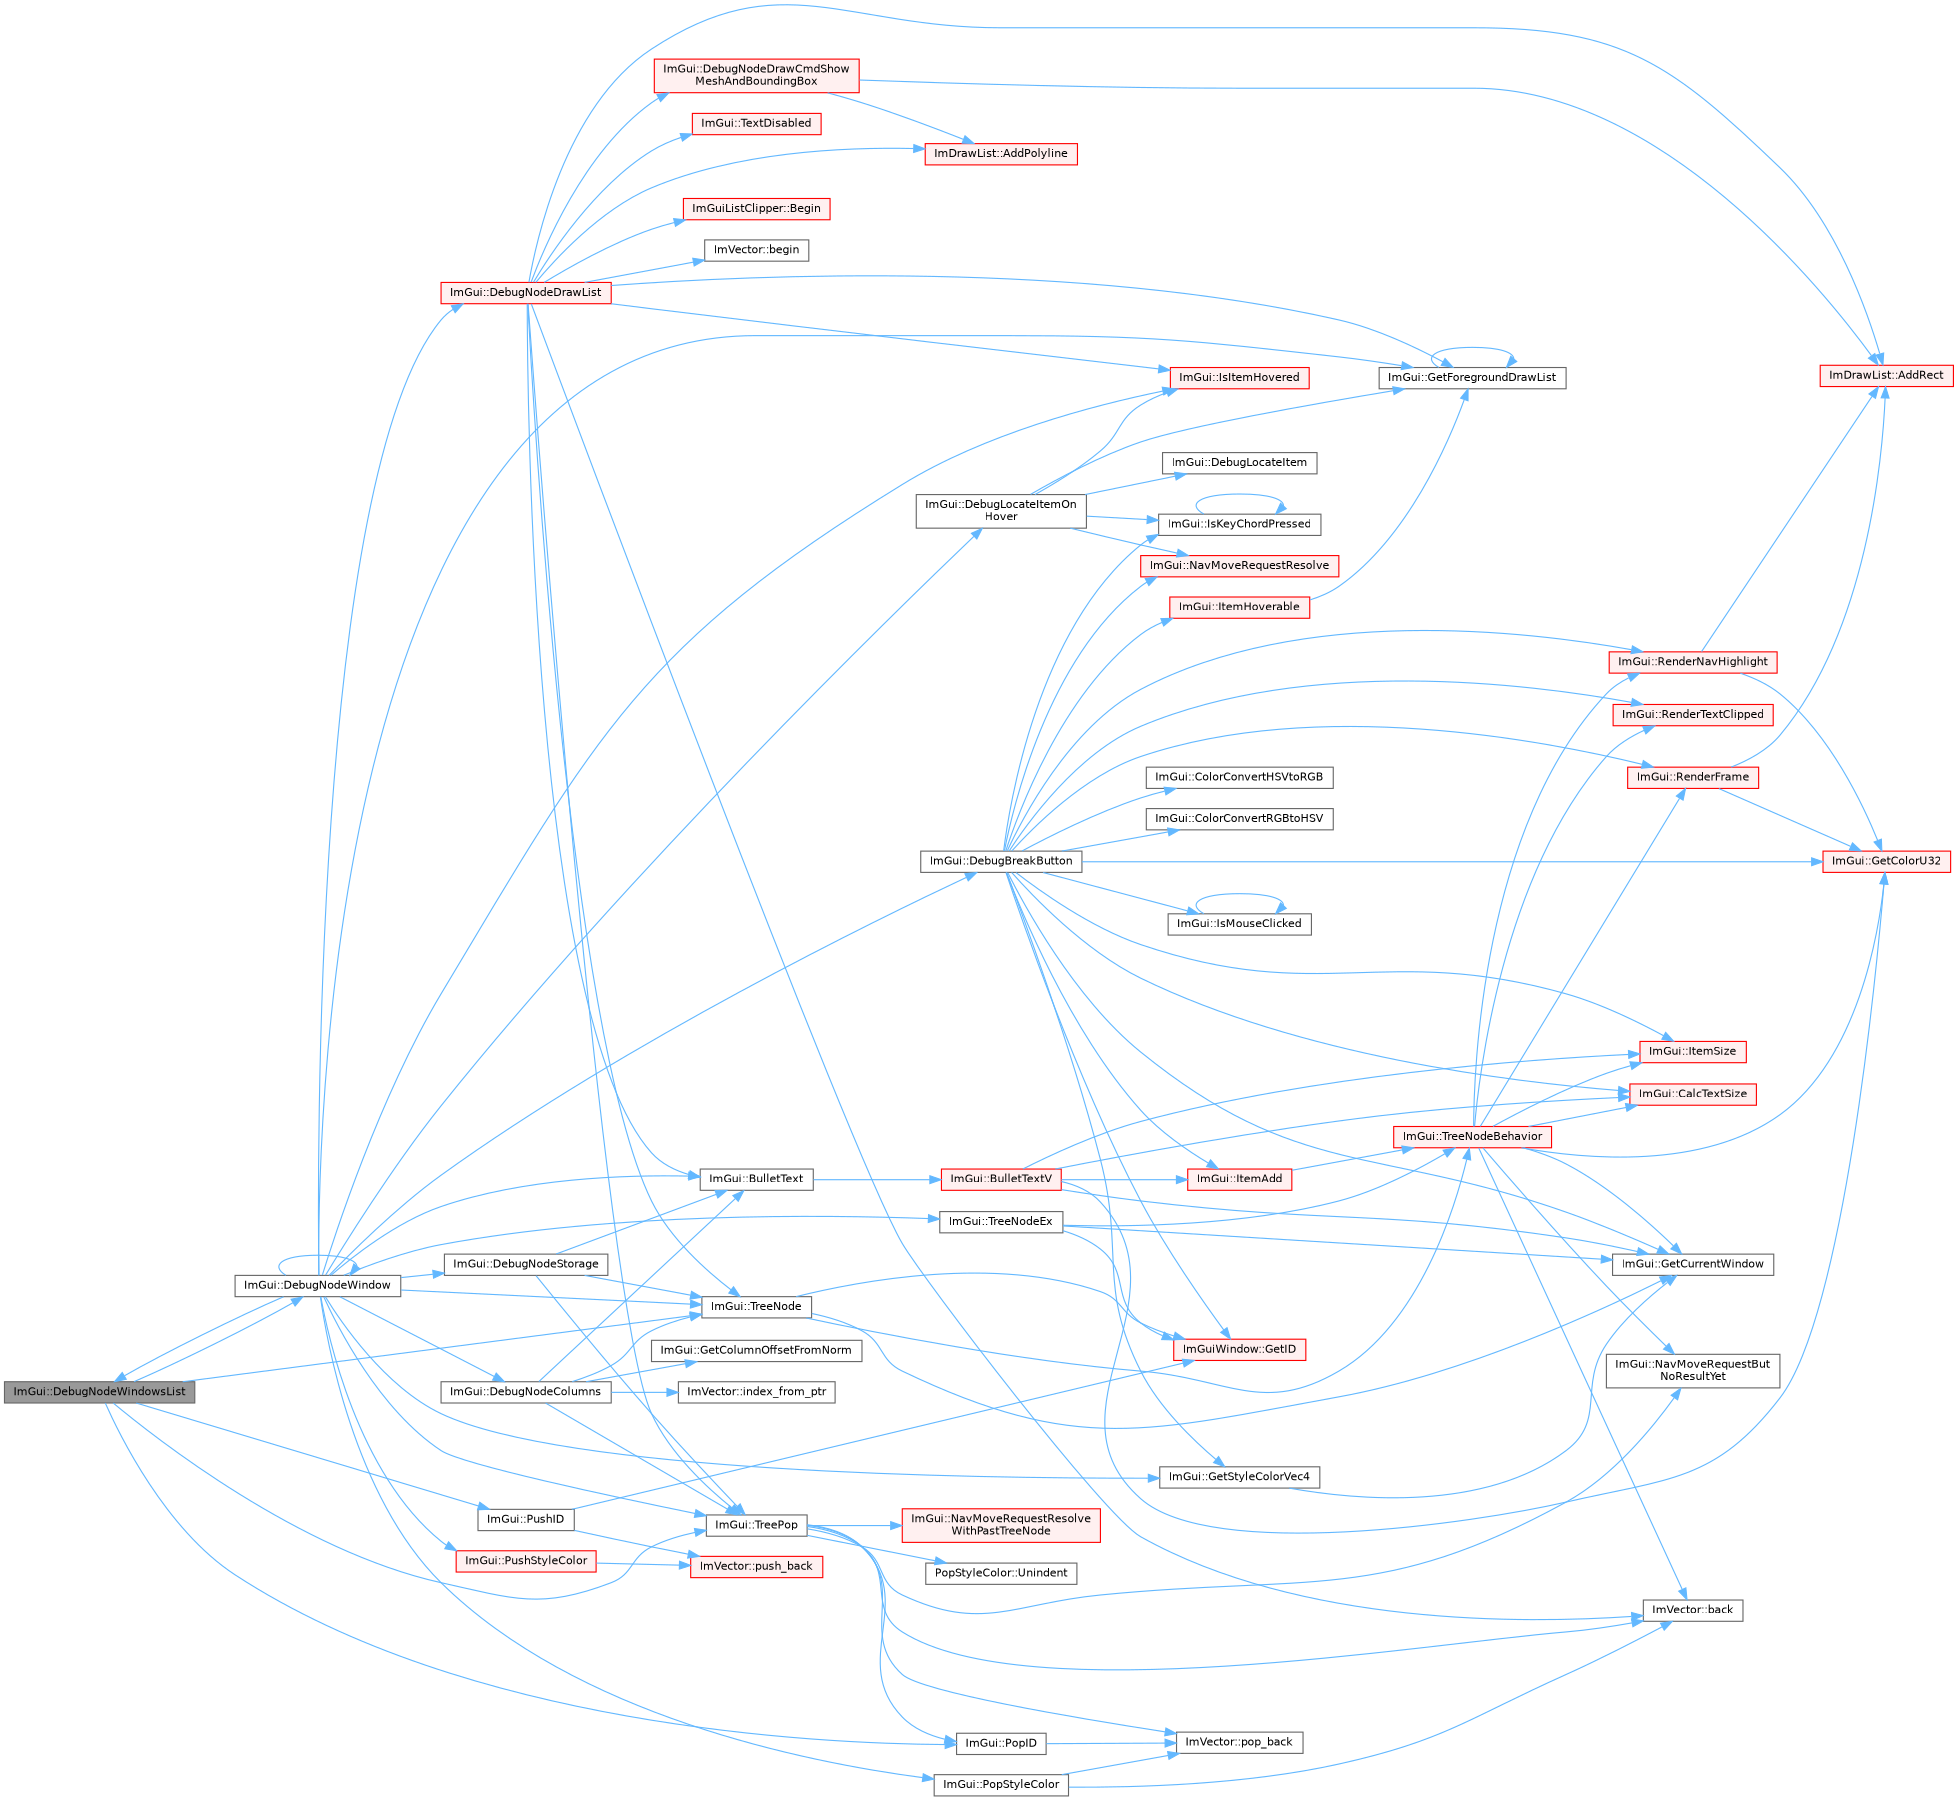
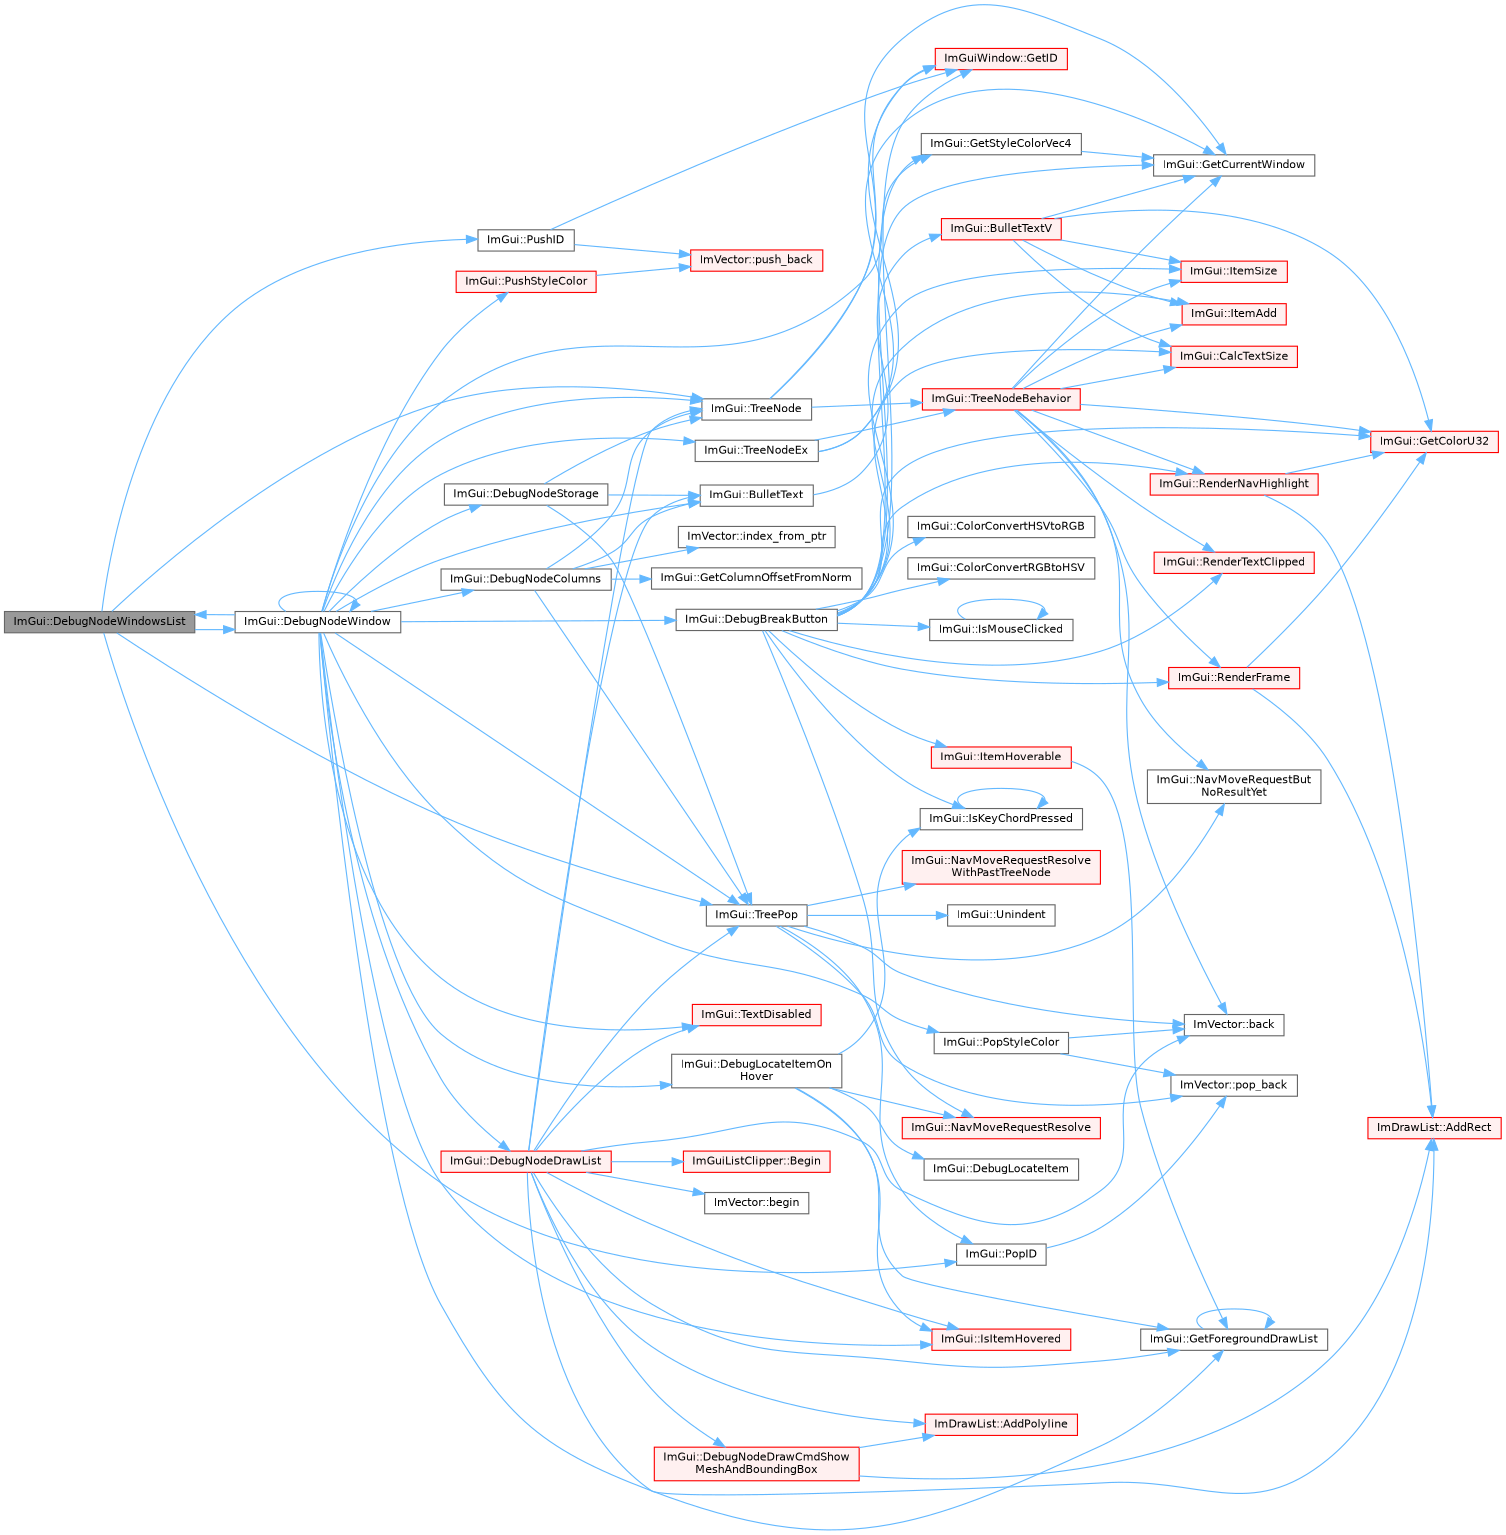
edge "ImGui::DebugNodeWindow" -> "ImGui::TextDisabled": added
edge "ImGui::ItemAdd" -> "ImGui::TreeNodeBehavior": reversed
node "PopStyleColor::Unindent": label "PopStyleColor::Unindent" -> "ImGui::Unindent"
